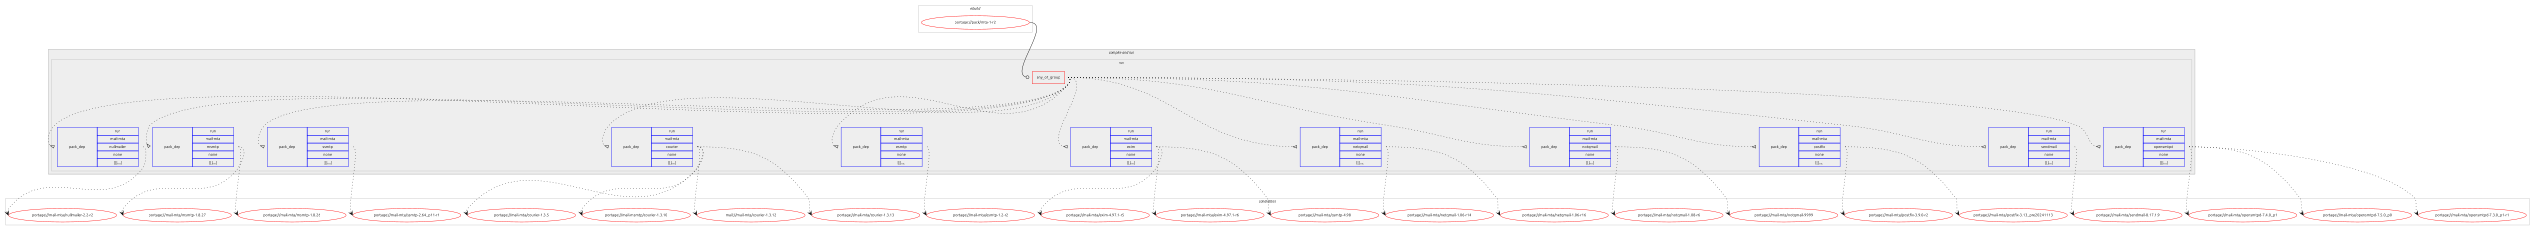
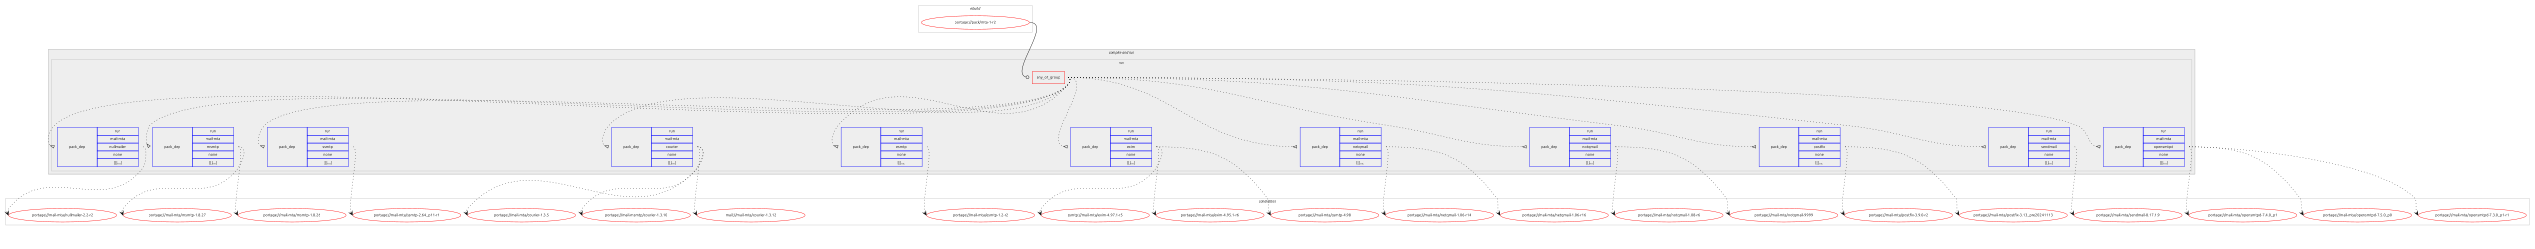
node "portage://mail-mta/courier-1.3.13": removed
node "portage://mail-mta/exim-4.97.1-r5": label "portage://mail-mta/exim-4.97.1-r5" -> "ssmtp://mail-mta/exim-4.97.1-r5"
node "portage://mail-mta/exim-4.97.1-r6": label "portage://mail-mta/exim-4.97.1-r6" -> "portage://mail-mta/exim-4.95.1-r6"
